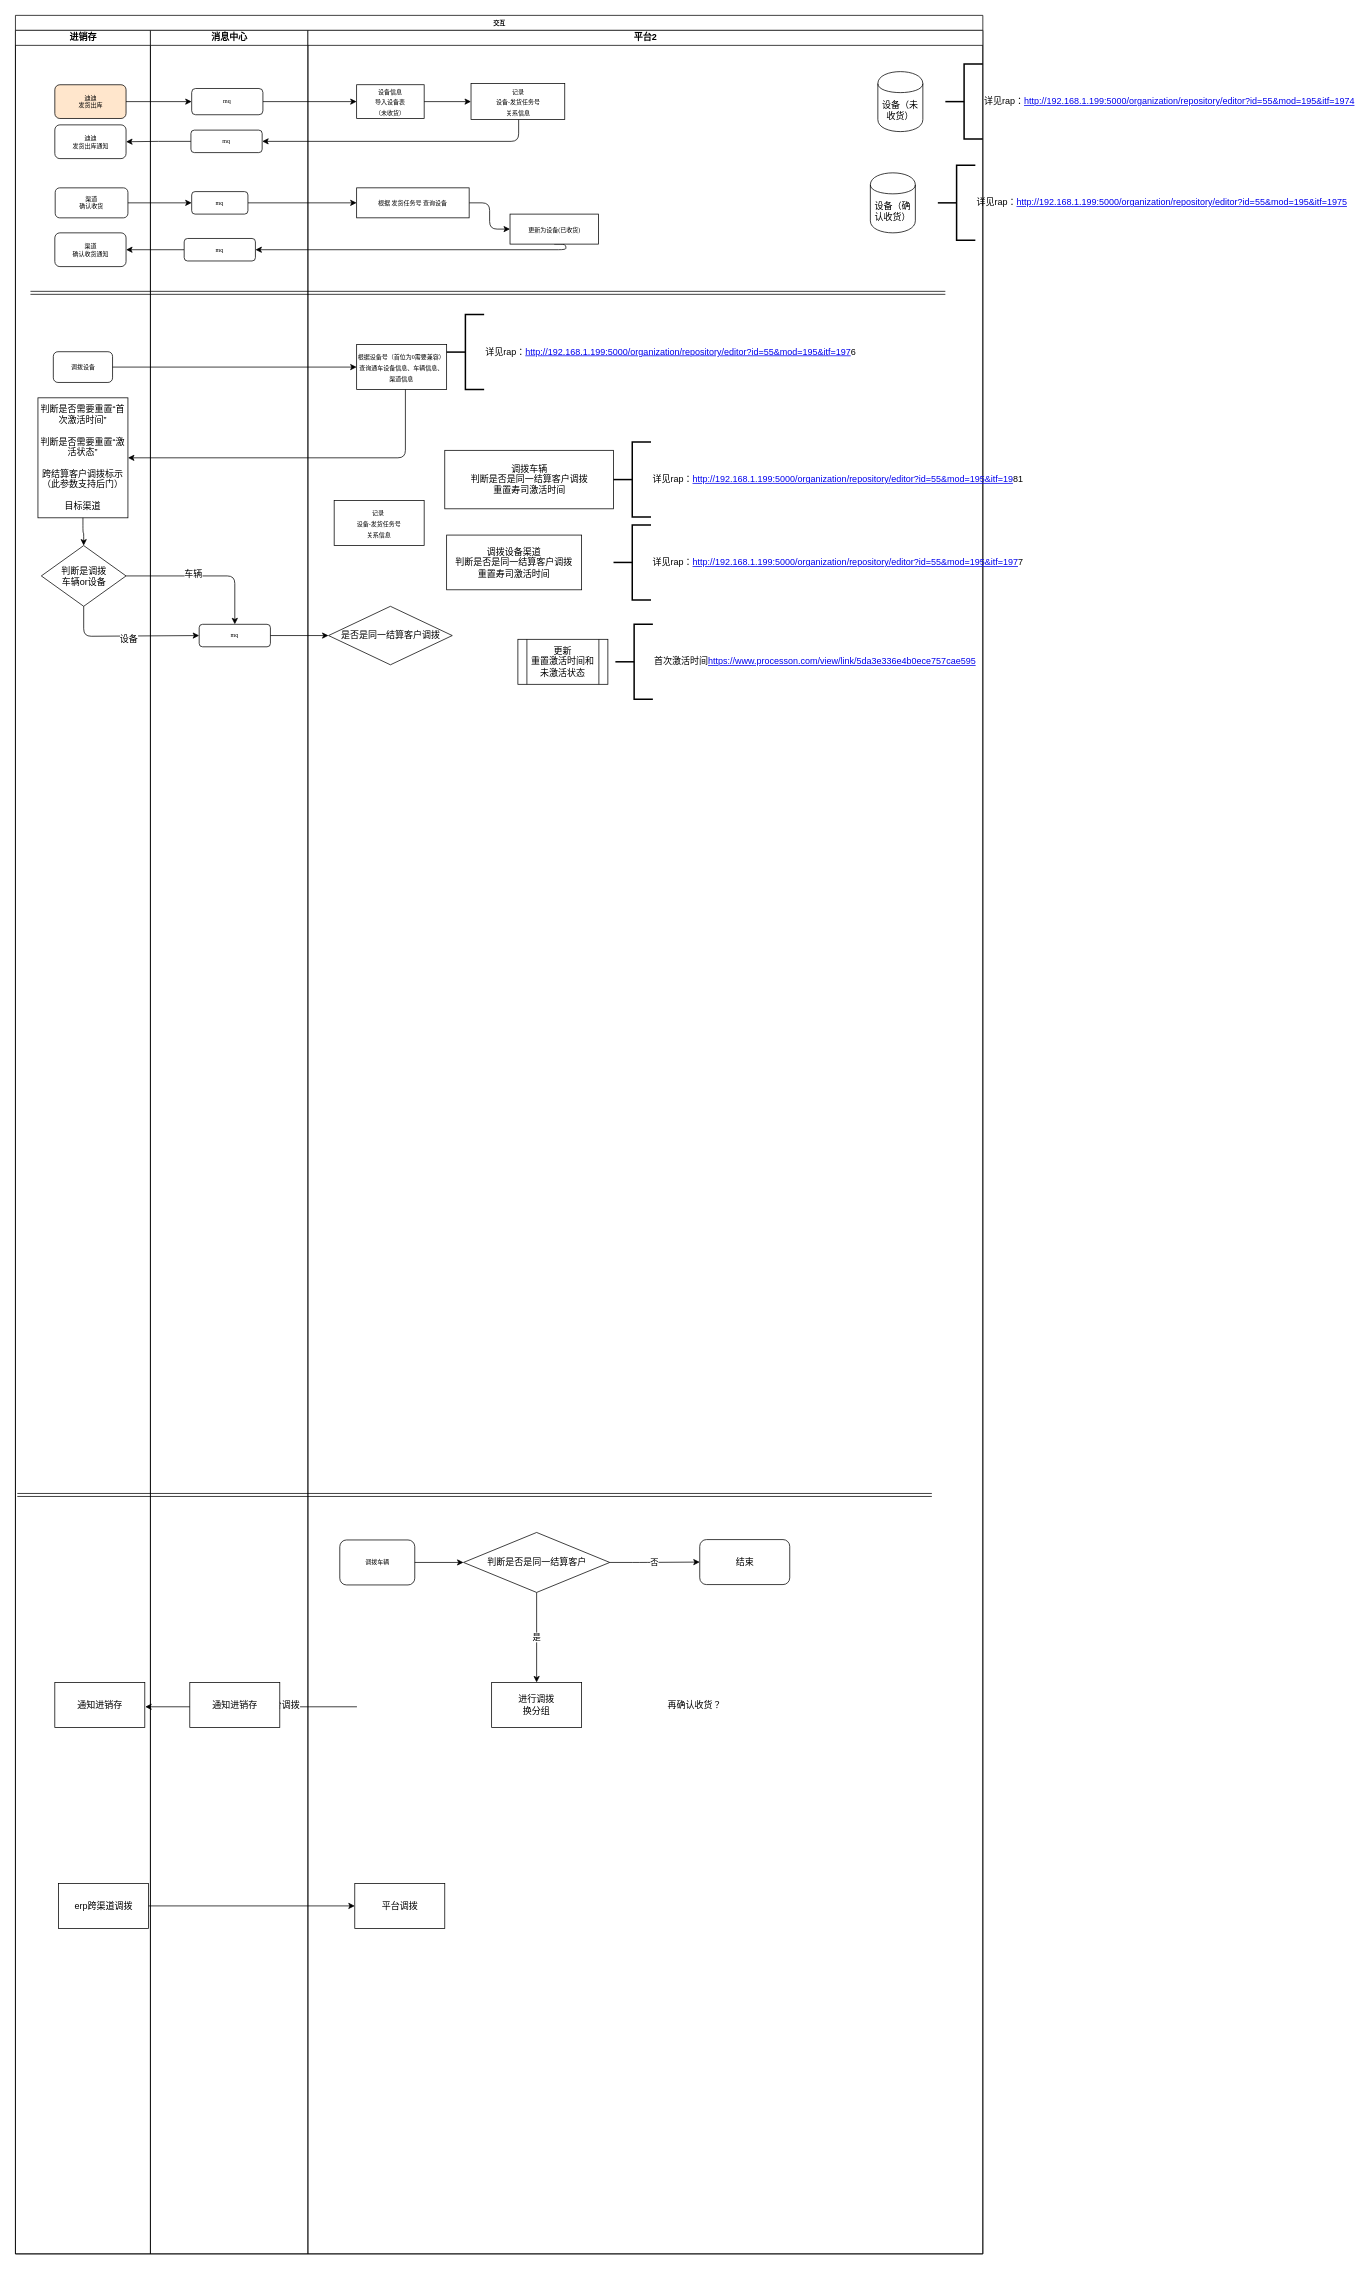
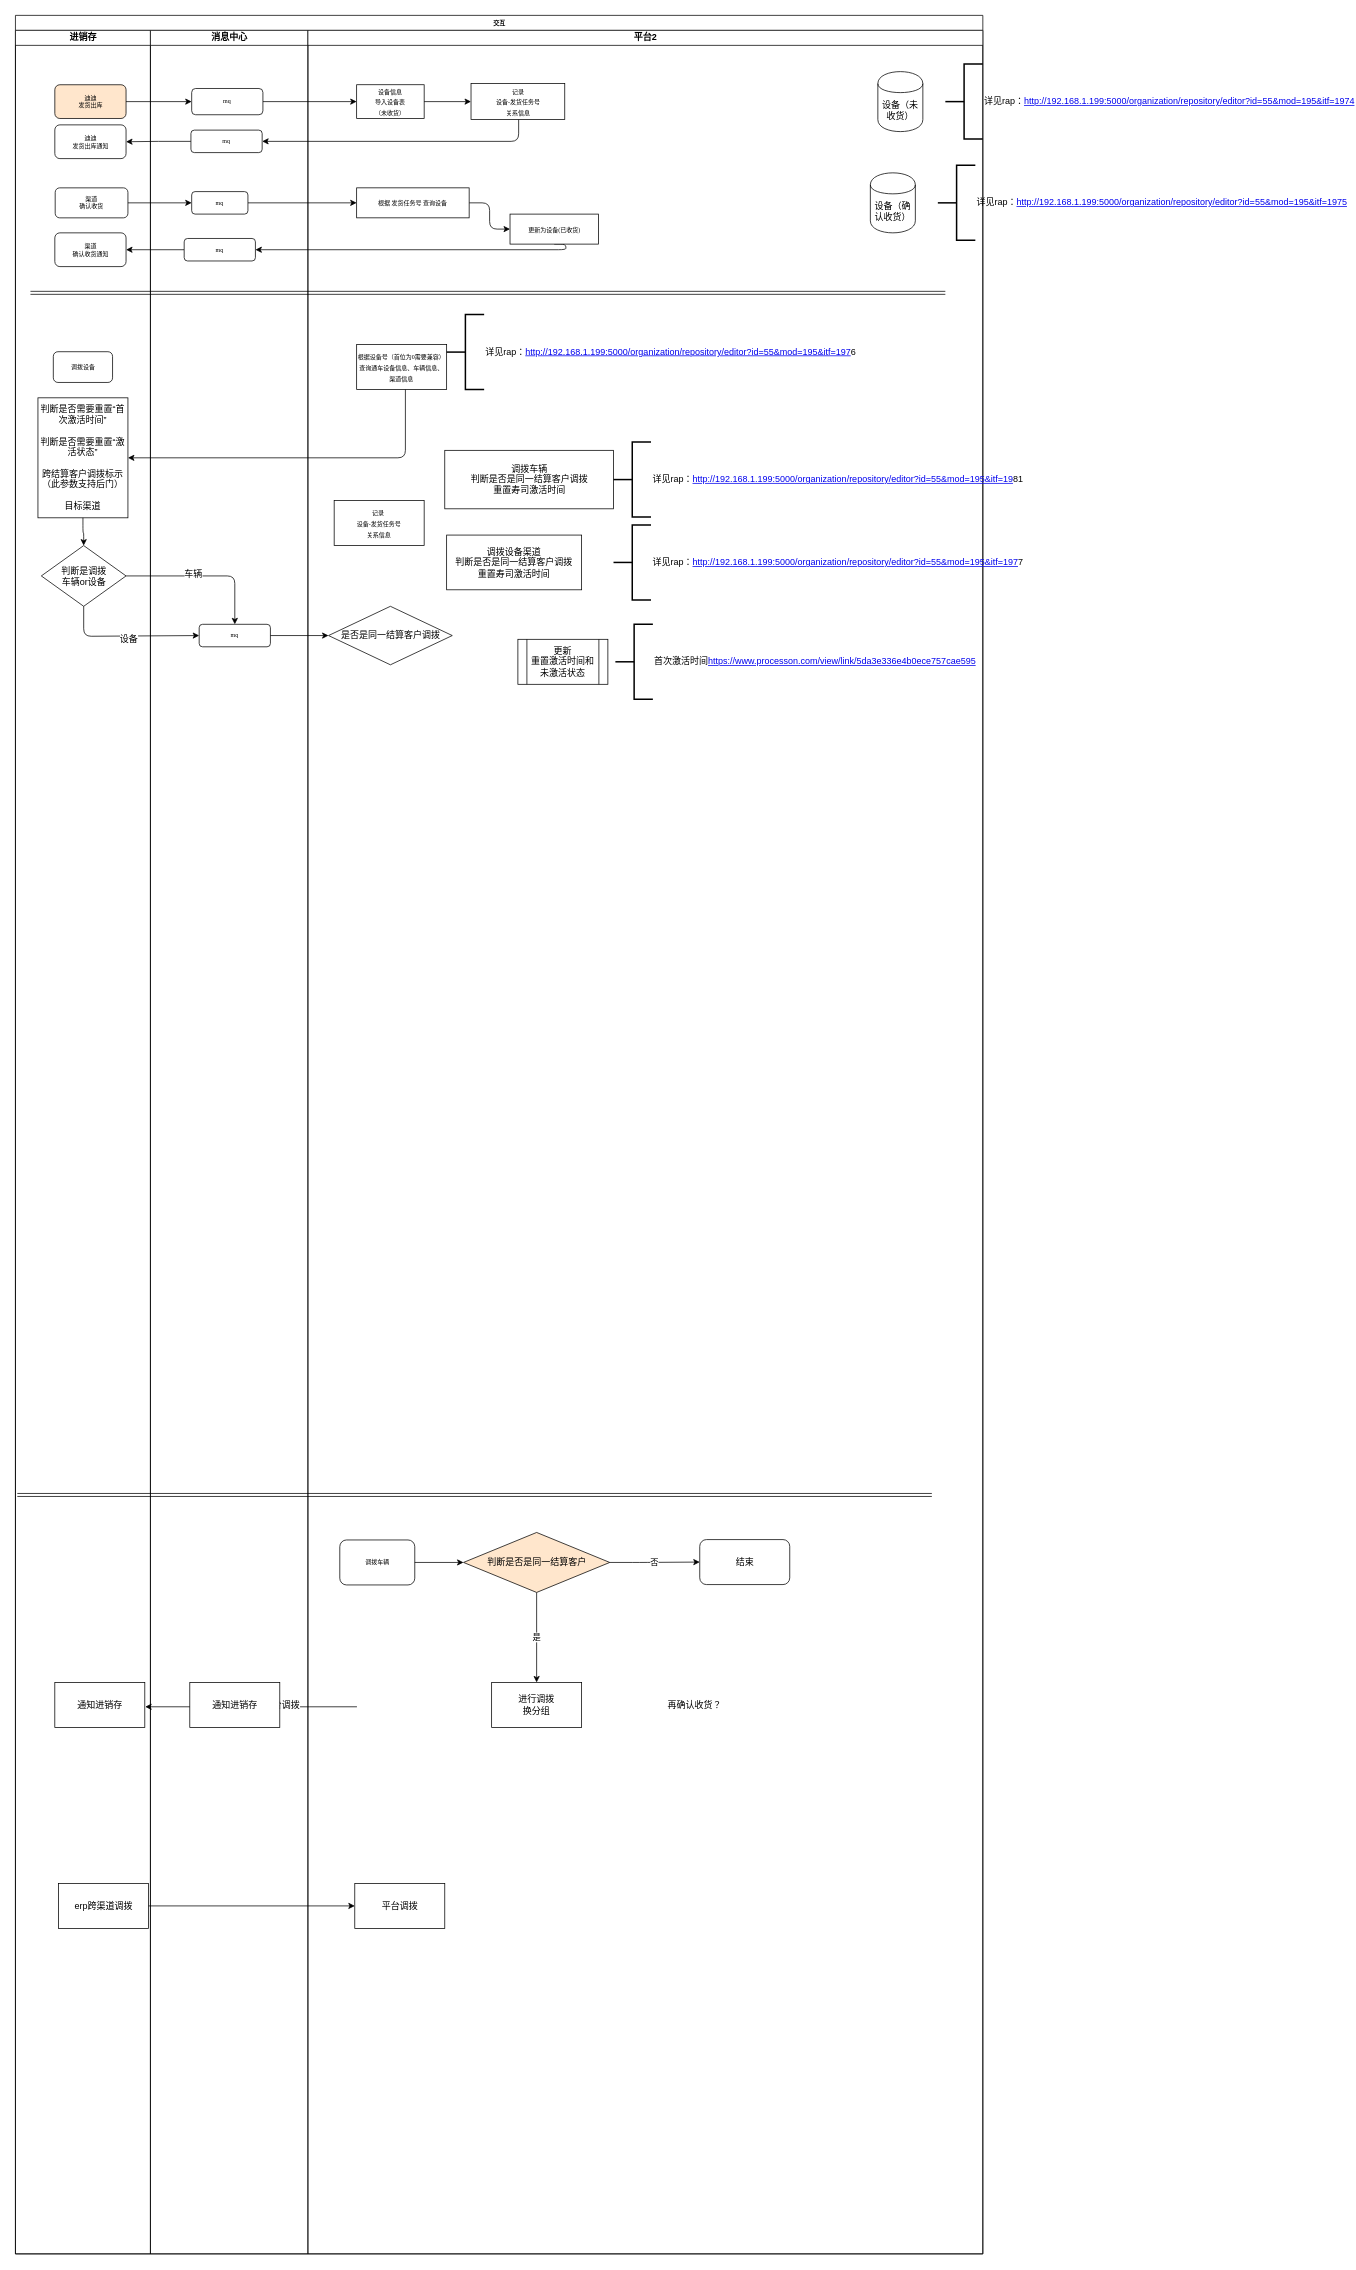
edge "调拨设备" -> "根据设备号（首位为0需要兼容） 查询通车设备信息、车辆信息、渠道信息": removed
node "判断是否是同一结算客户": fillcolor #ffffff -> #ffe6cc
